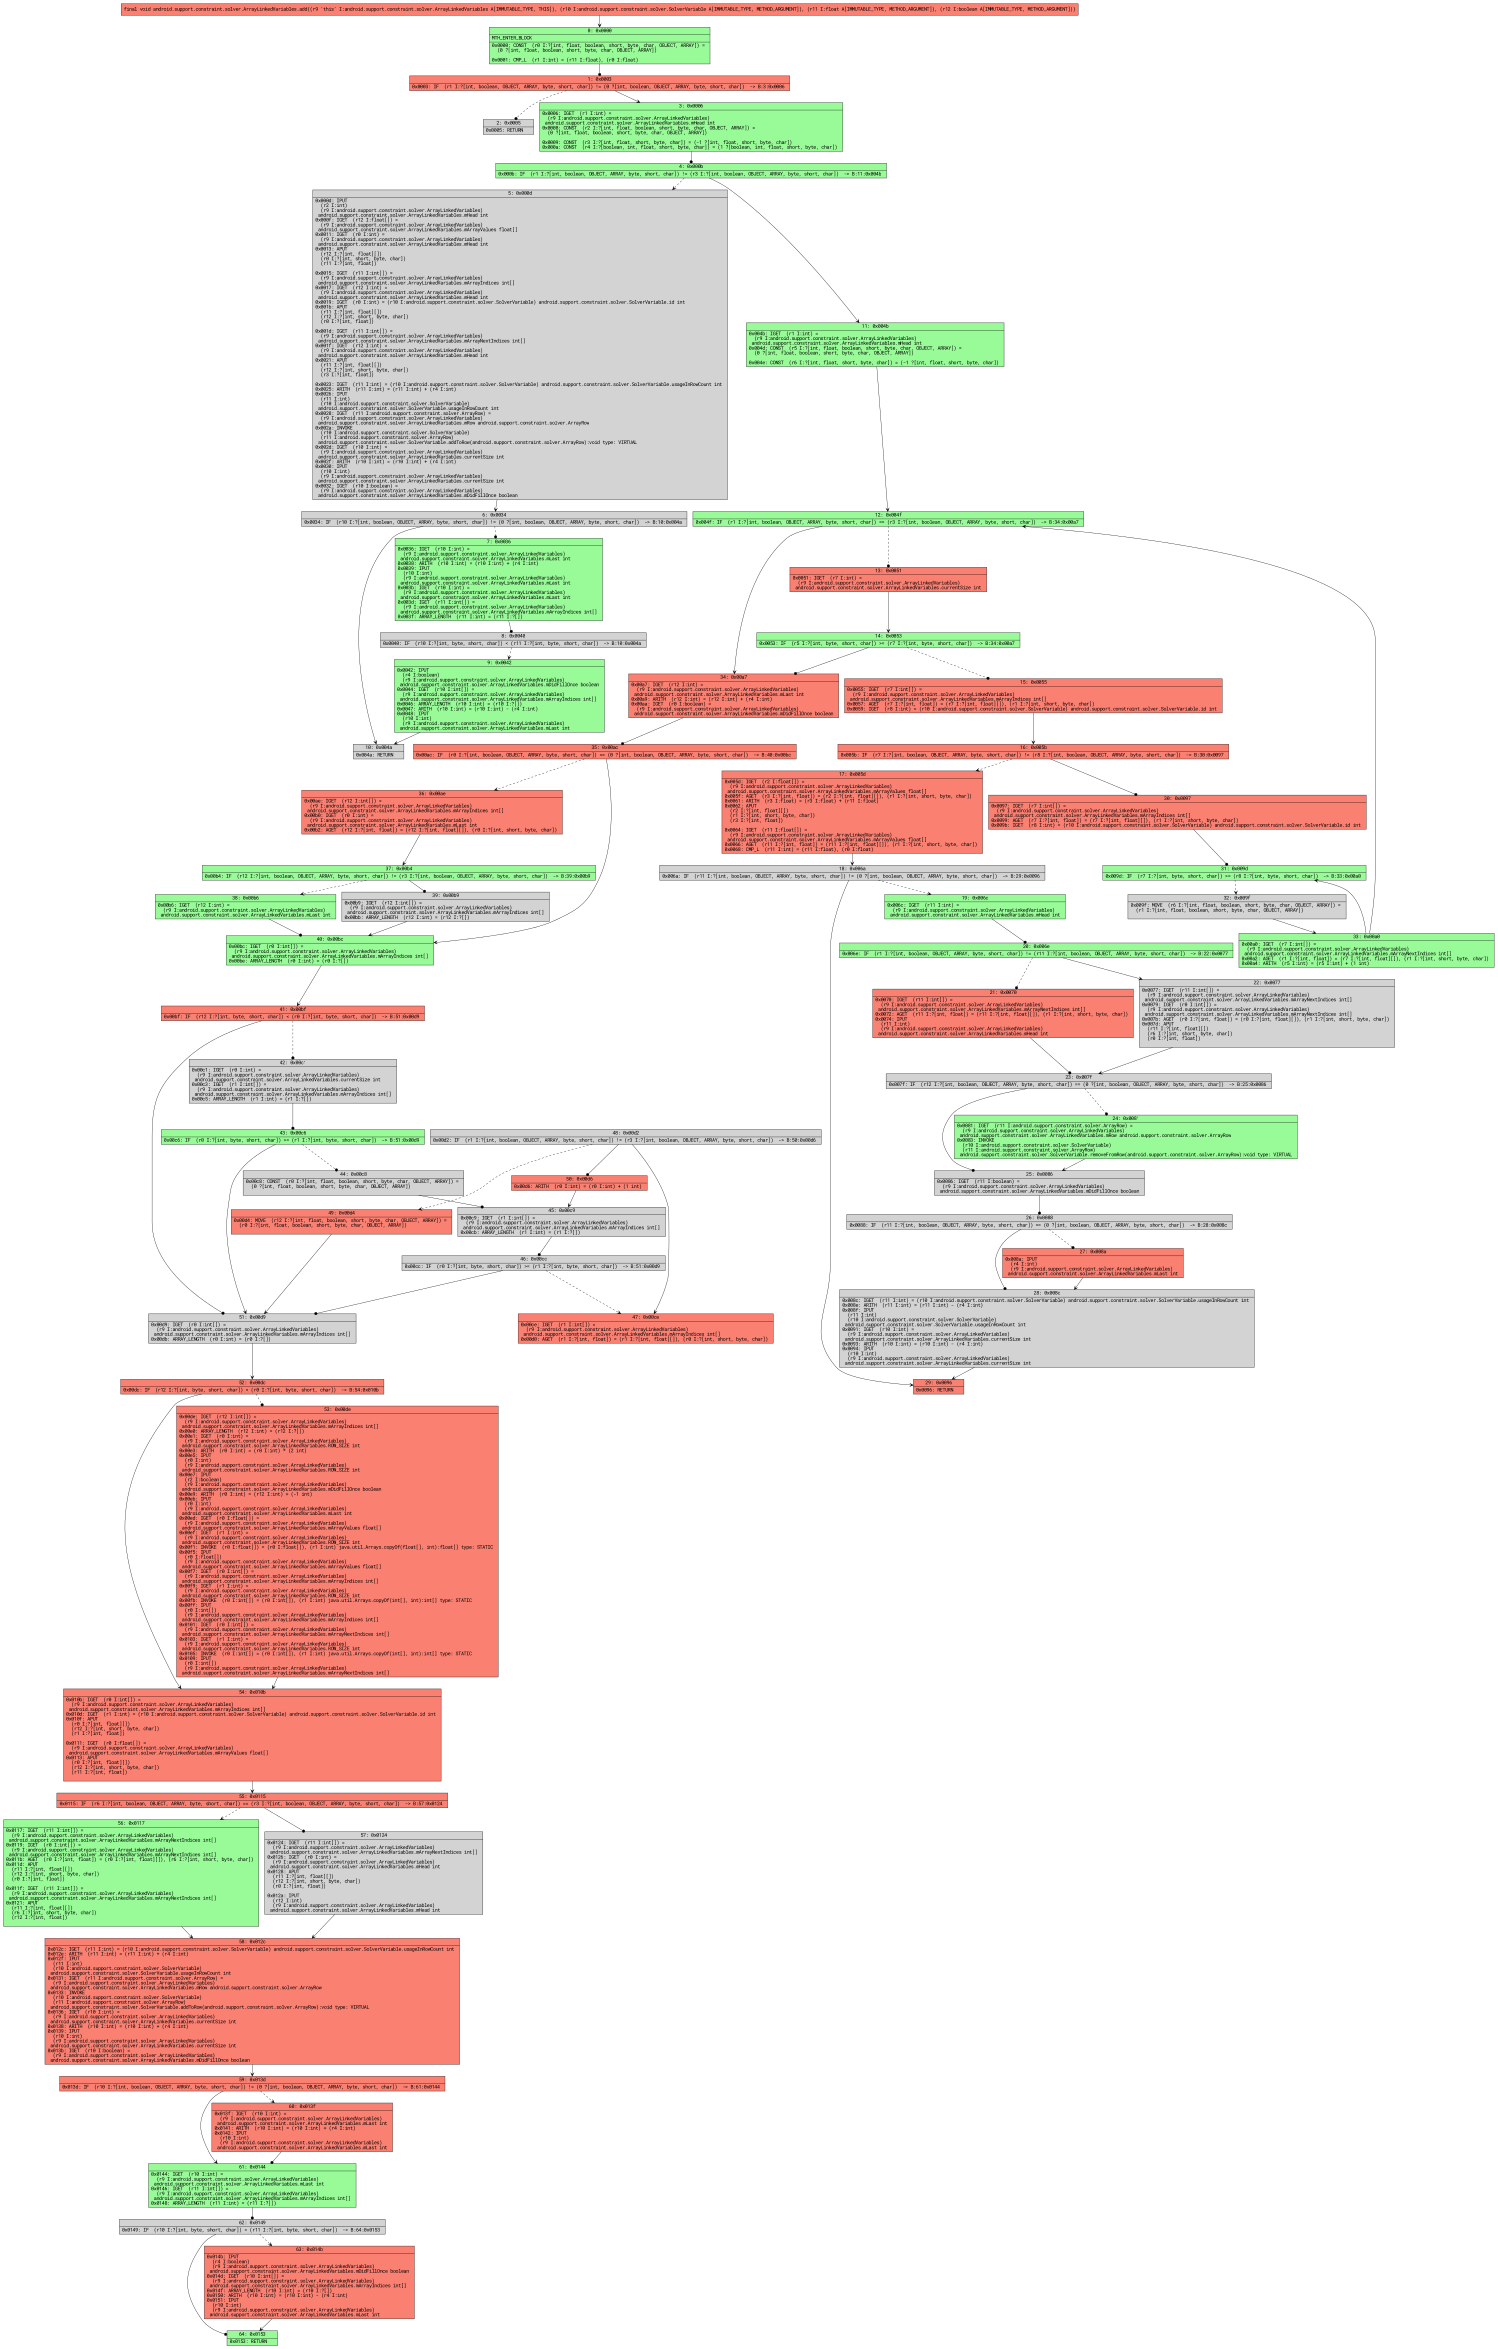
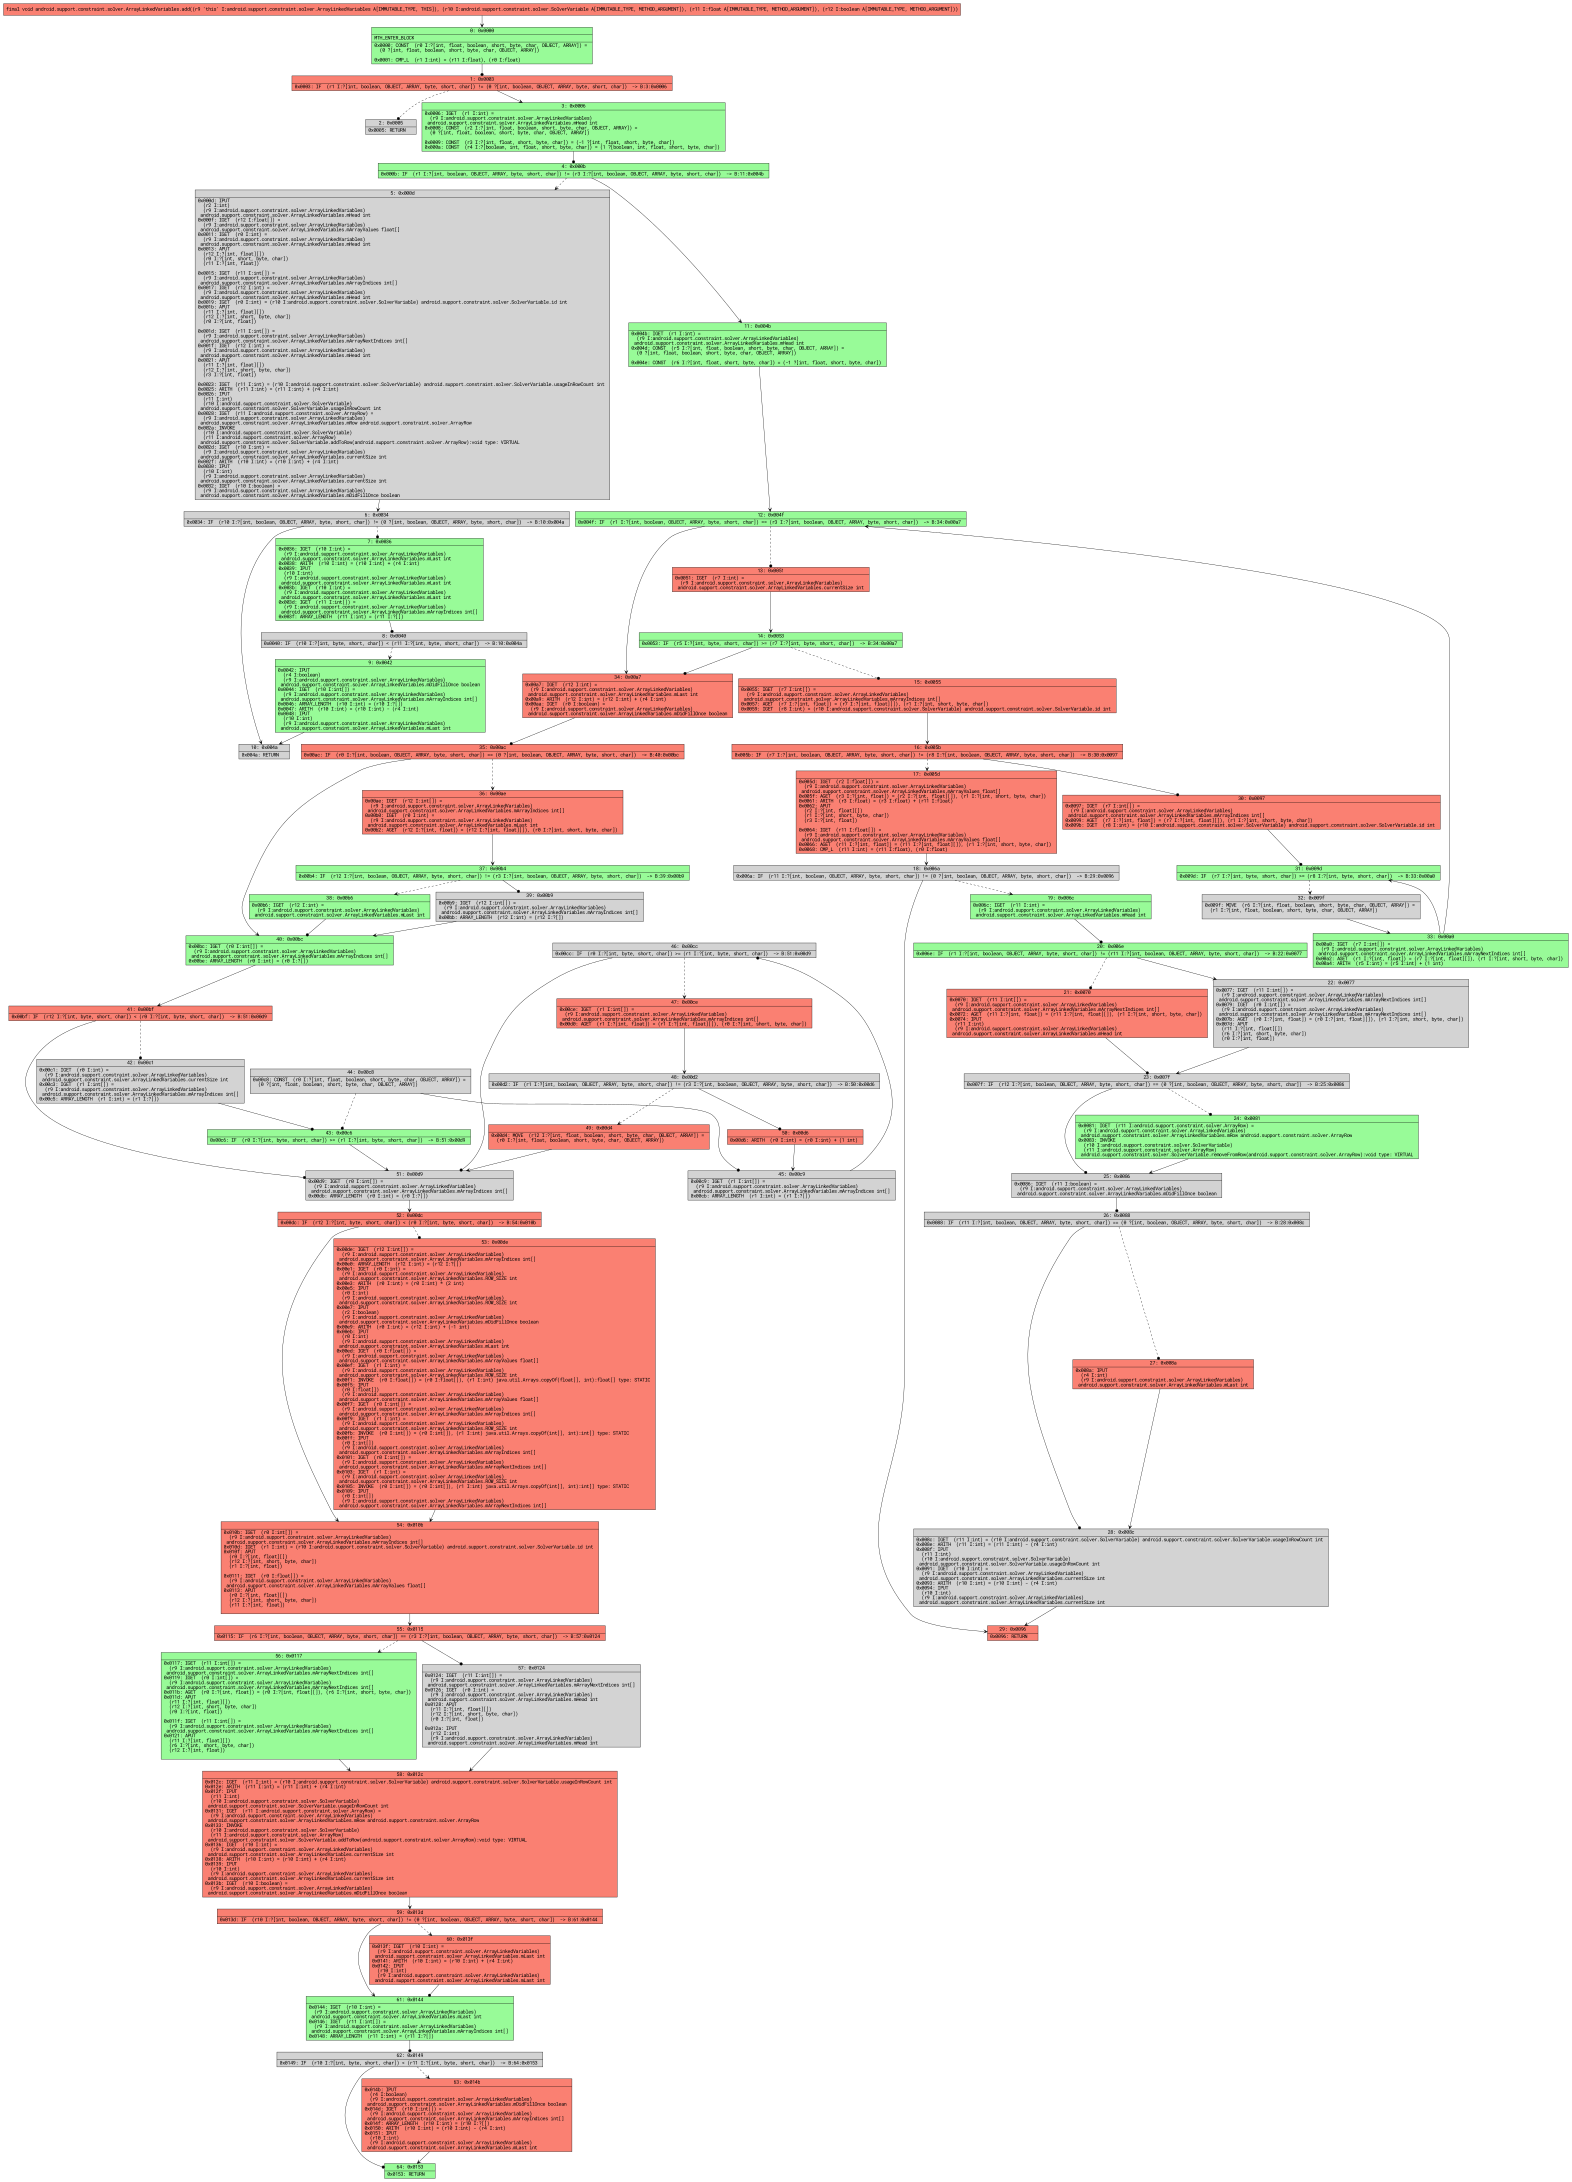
edge "43: 0x00c6" -> "44: 0x00c8": reversed
edge "48: 0x00d2" -> "47: 0x00ce": reversed
